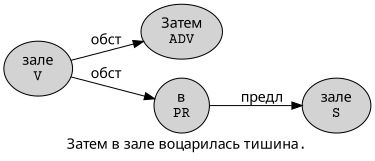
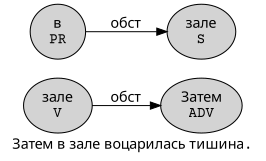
edge "зале V" -> "в PR": removed, label "обст"
edge "в PR" -> "зале S": label "предл" -> "обст"
